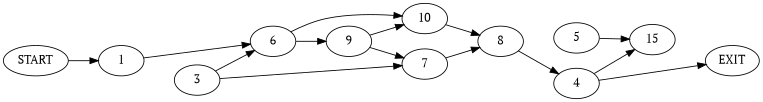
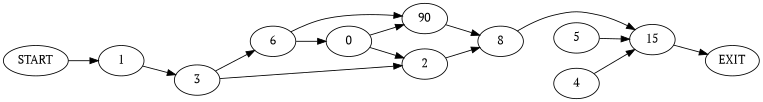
node "10": label "10" -> "90"
node "9": label "9" -> "0"
edge "1" -> "6": now "1" -> "3"
edge "8" -> "4": now "8" -> "15"
node "7": label "7" -> "2"
edge "4" -> "EXIT": now "15" -> "EXIT"
